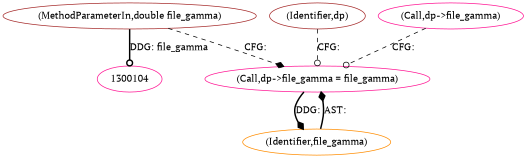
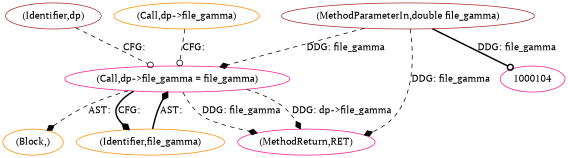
node "(Call,dp->file_gamma)": color deeppink -> darkorange
edge "(MethodParameterIn,double file_gamma)" -> "(Call,dp->file_gamma = file_gamma)": label "CFG: " -> "DDG: file_gamma"
node "1300104": label "1300104" -> "1000104"
edge "(Call,dp->file_gamma = file_gamma)" -> "(Identifier,file_gamma)": label "DDG: " -> "CFG: "
node "(Block,)": added
node "(MethodReturn,RET)": added
